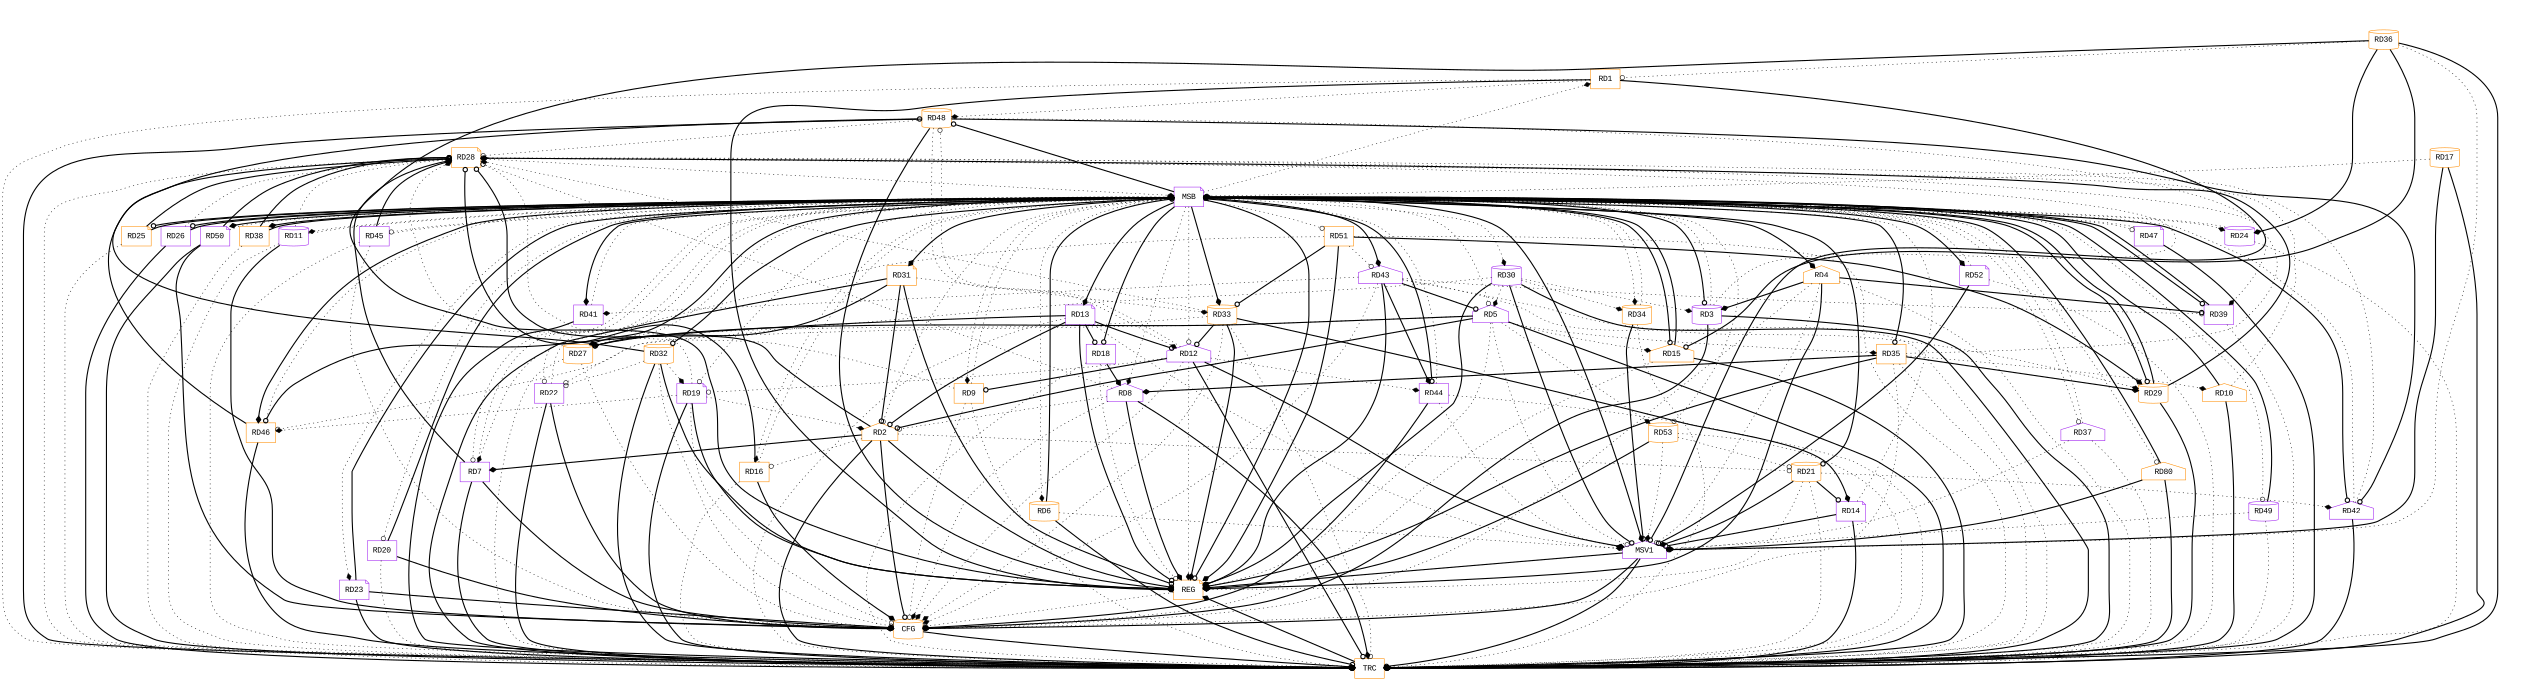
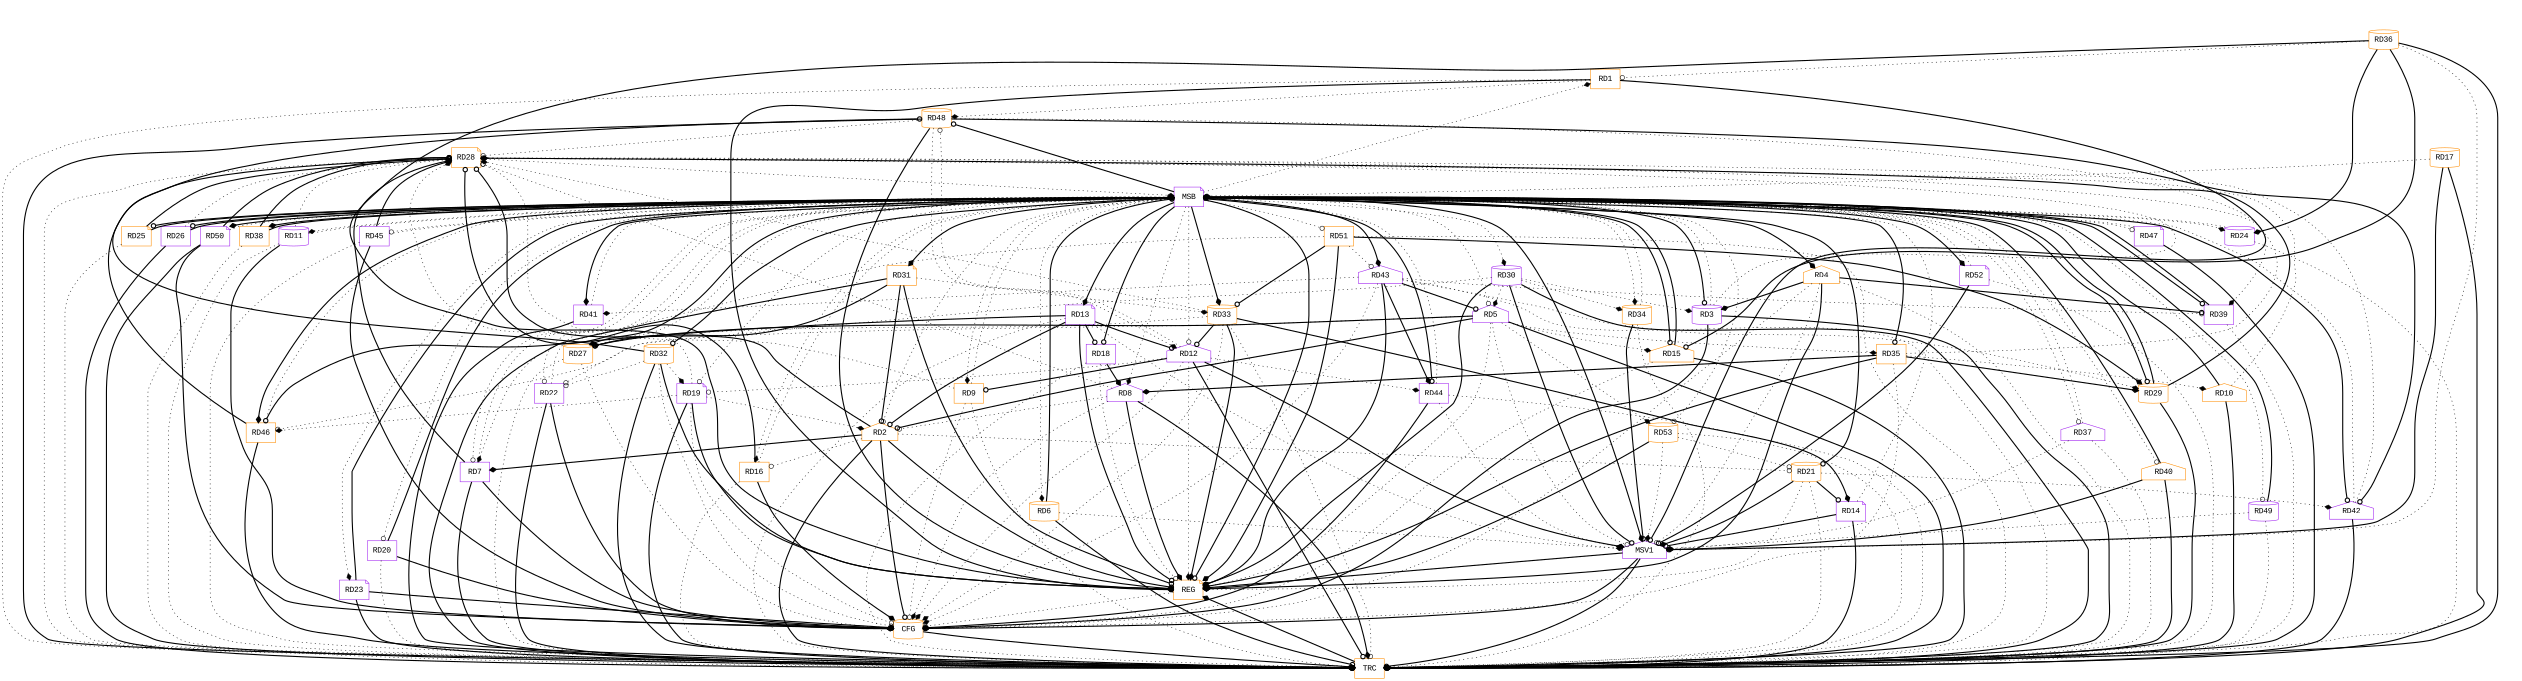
node "RD80": label "RD80" -> "RD40"
edge "RD45" -> "CFG": style dotted -> bold
edge "RD35" -> "TRC": removed
